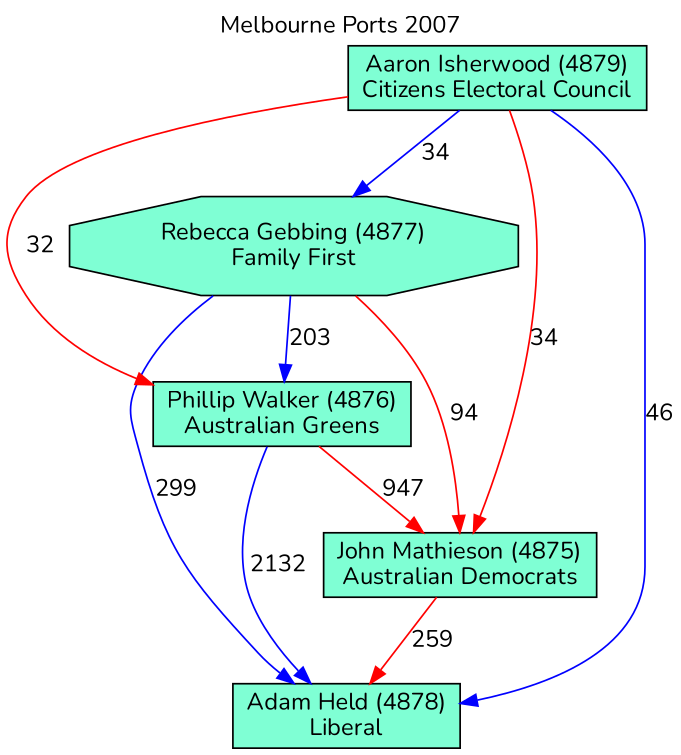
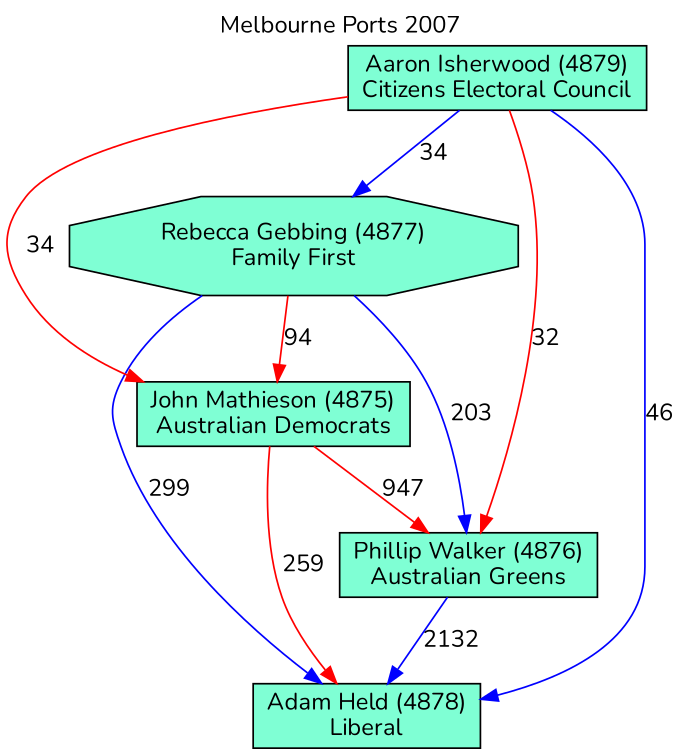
edge "Phillip Walker (4876) Australian Greens" -> "John Mathieson (4875) Australian Democrats": reversed
